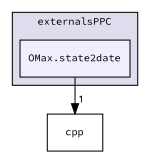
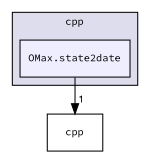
cluster "externalsPPC": label "externalsPPC" -> "cpp"
